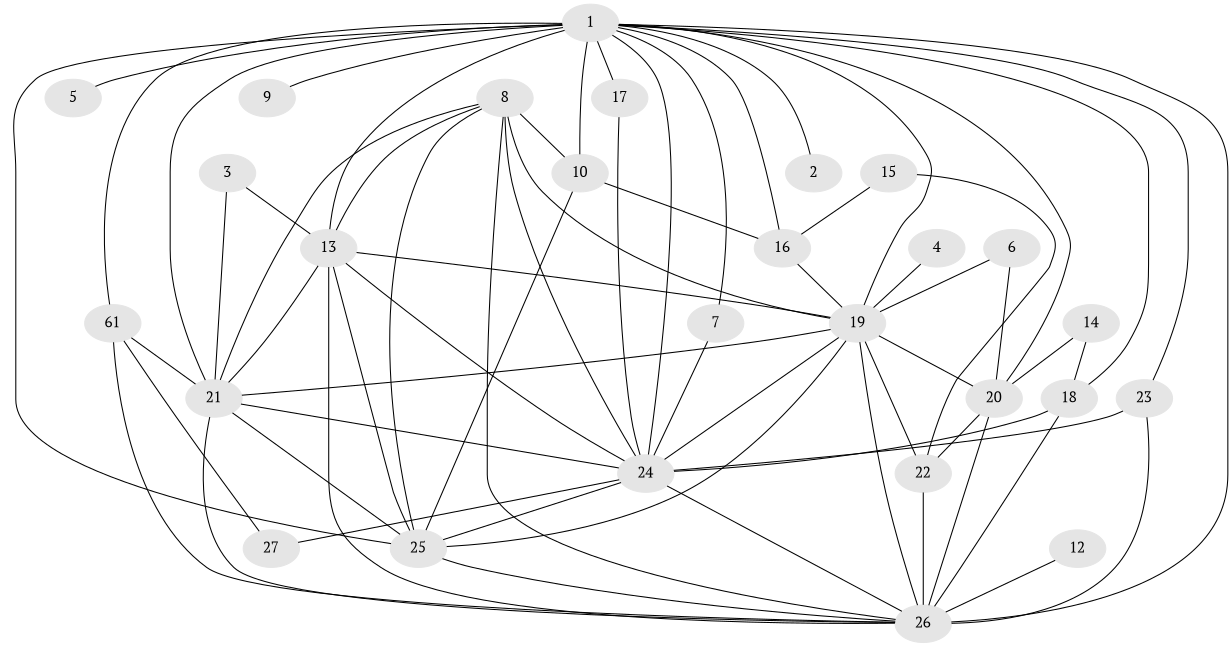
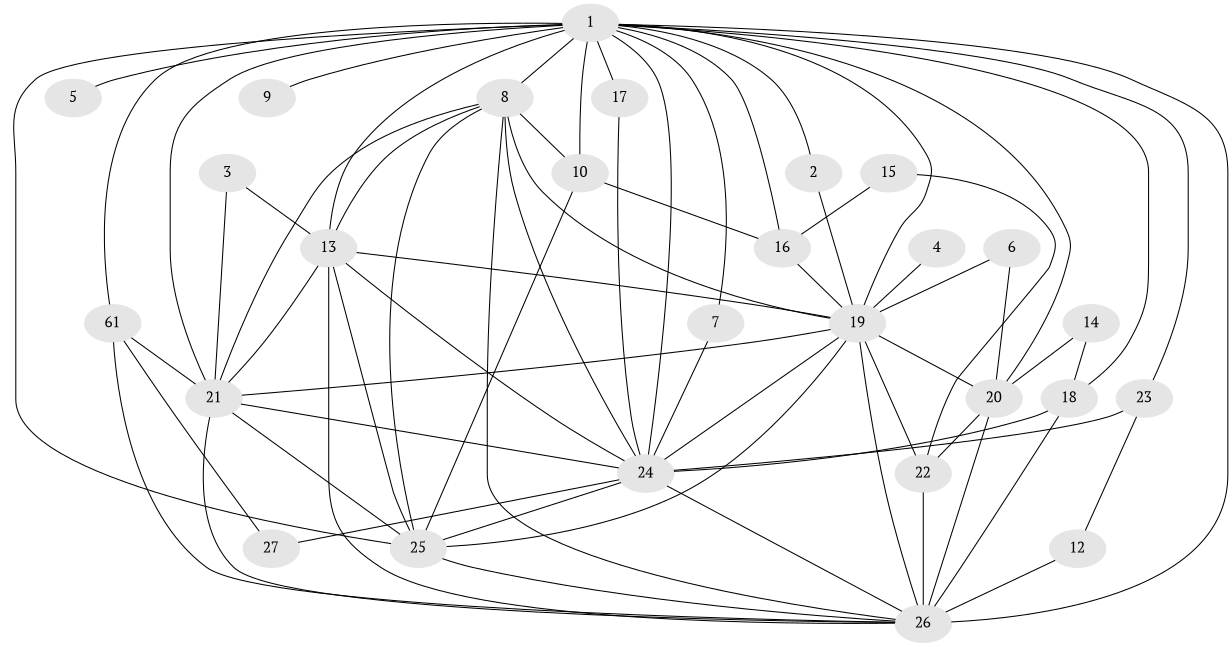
edge "1" -- "8": added
edge "2" -- "19": added
edge "23" -- "26": now "23" -- "12"
